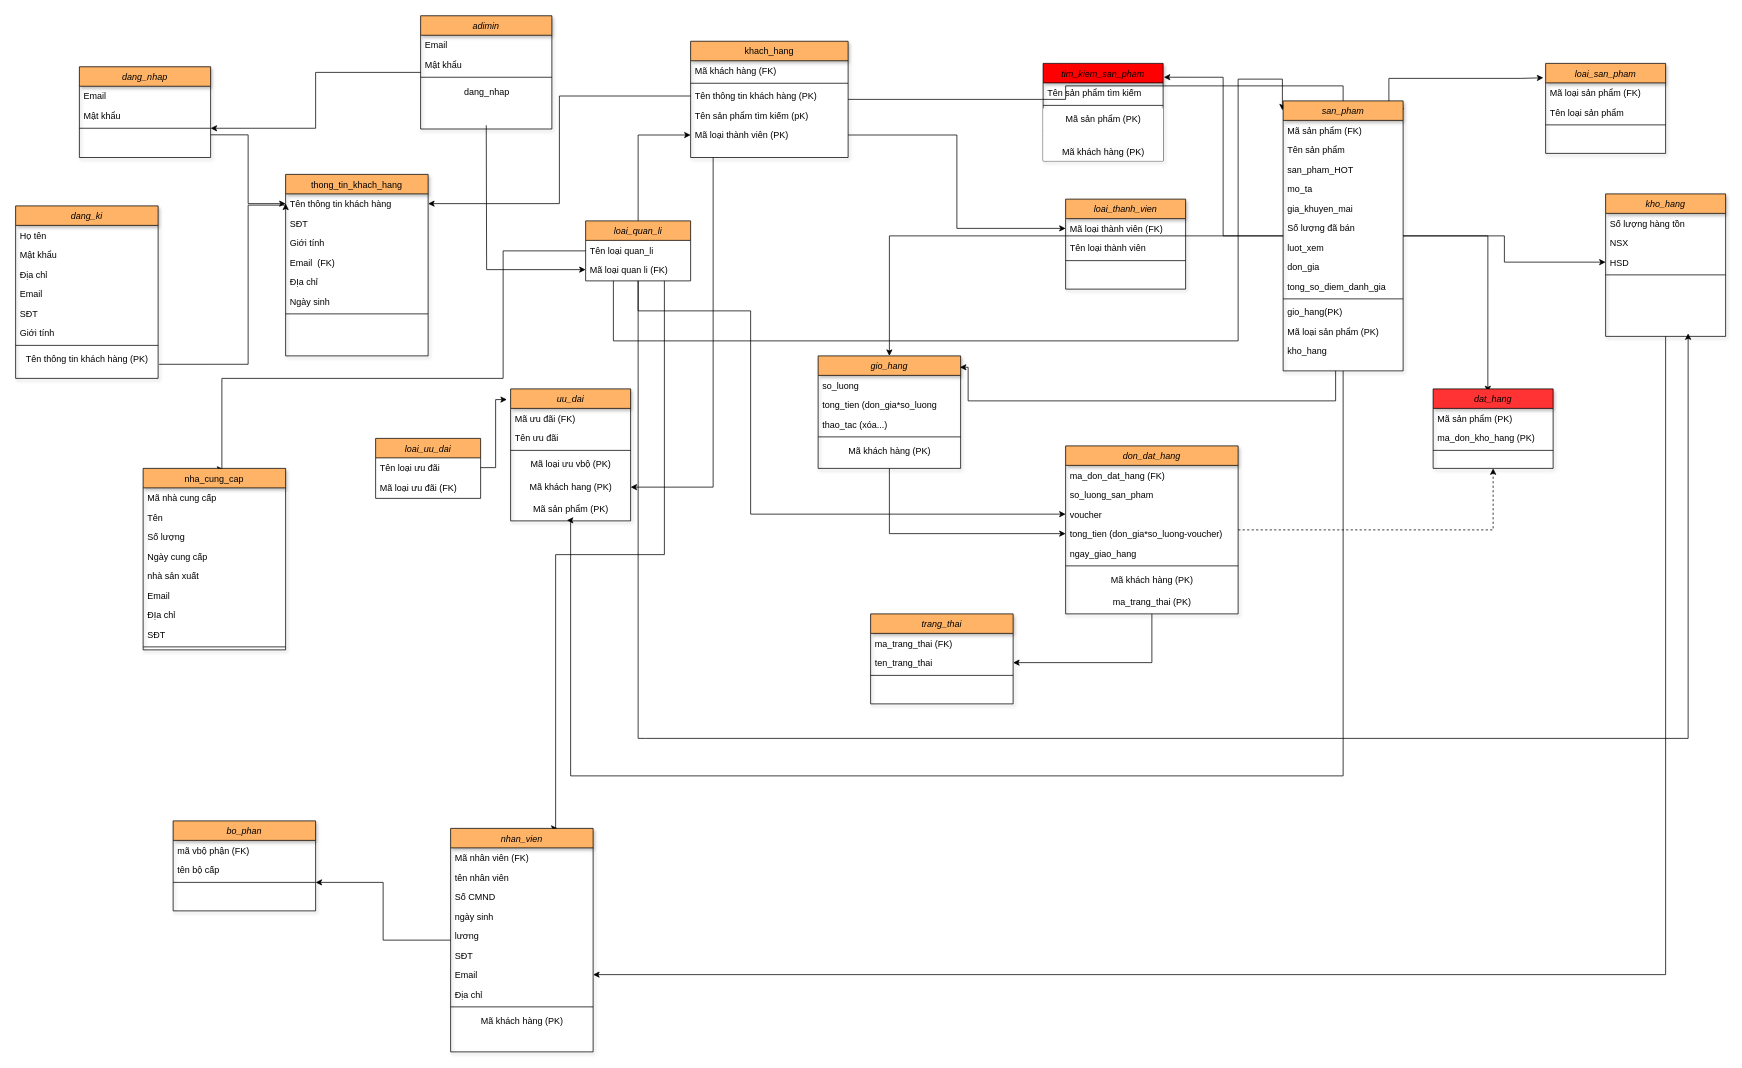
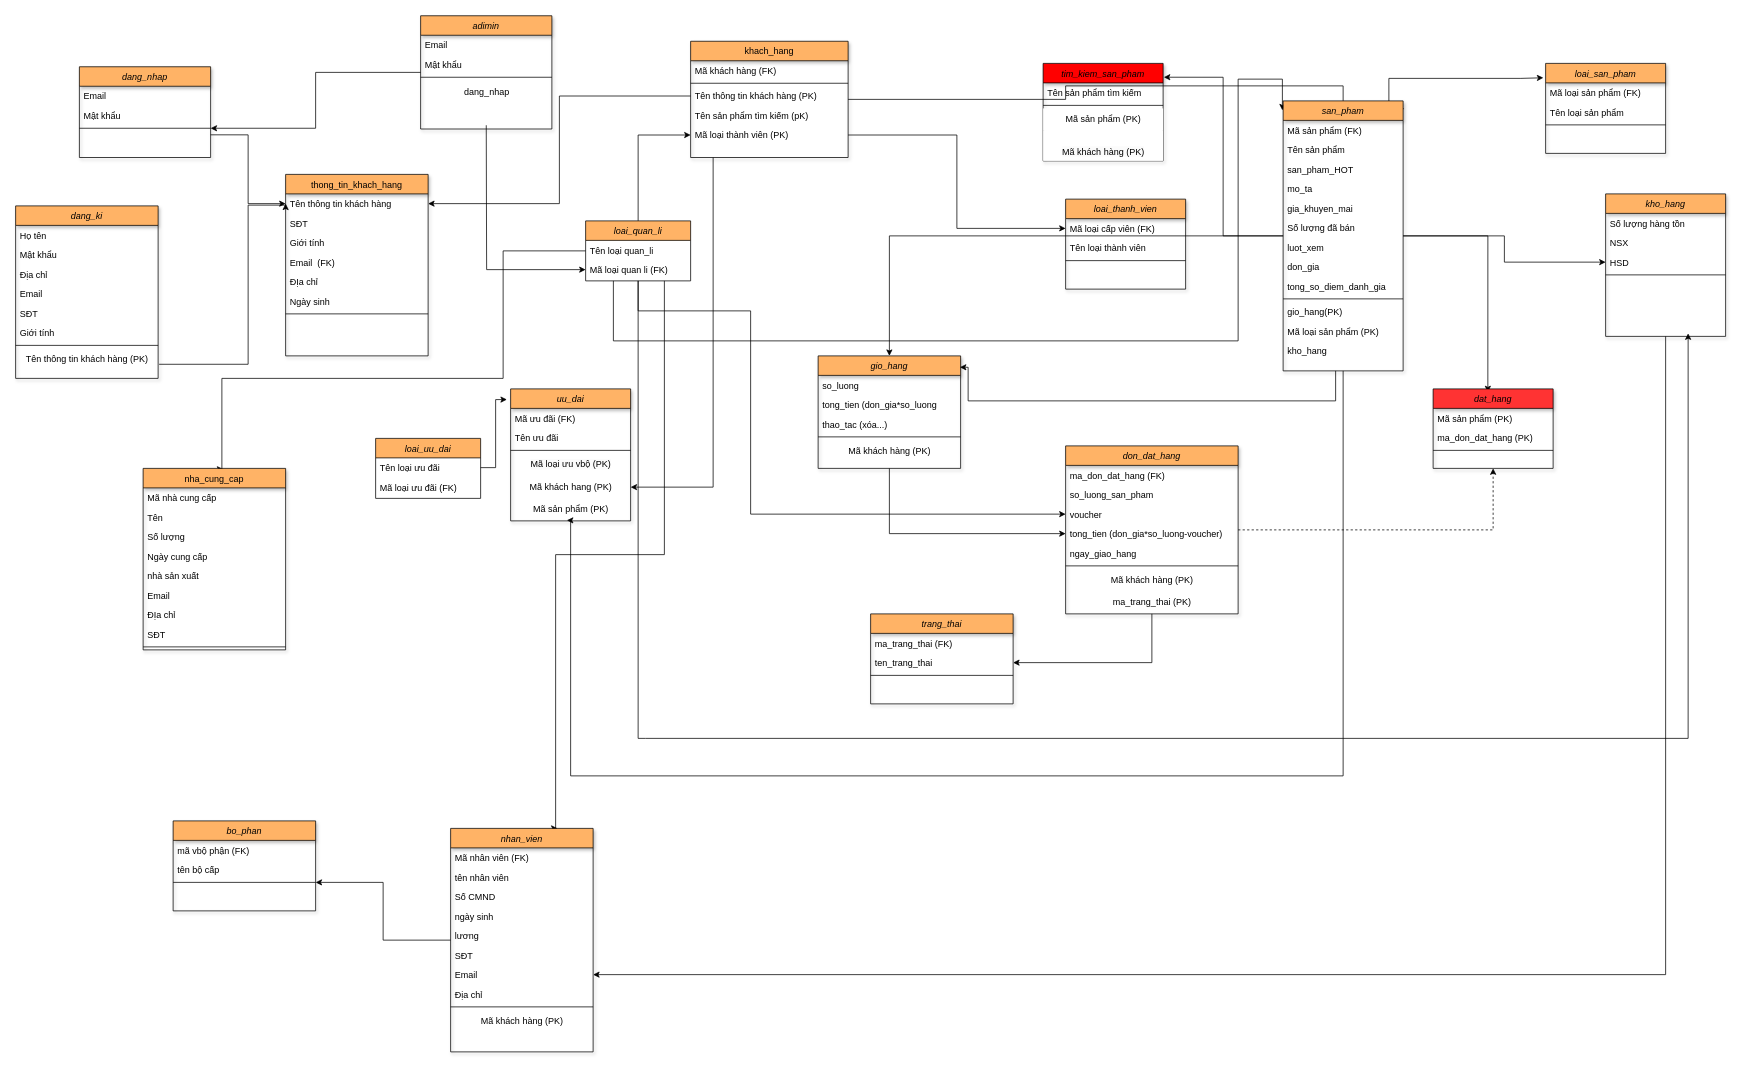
node "Mã loại thành viên (FK)": label "Mã loại thành viên (FK)" -> "Mã loại cấp viên (FK)"
node "ma_don_kho_hang (PK)": label "ma_don_kho_hang (PK)" -> "ma_don_dat_hang (PK)"
